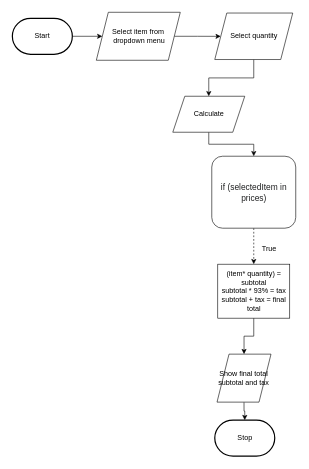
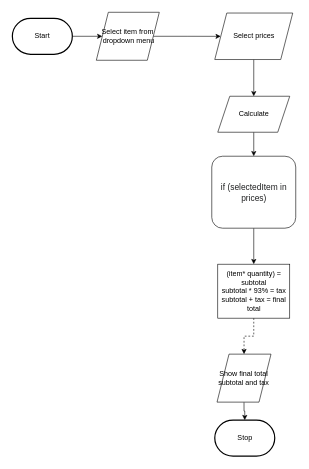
node "Select item from dropdown menu": size 84x48 -> 63x48
node "Select quantity": label "Select quantity" -> "Select prices"
node "Calculate": moved (209, 114) -> (254, 114)
edge "if (selectedItem in prices)" -> "(item* quantity) = subtotal subtotal * 93% = tax subtotal + tax = final total": style dashed -> solid
node "True": removed
edge "(item* quantity) = subtotal subtotal * 93% = tax subtotal + tax = final total" -> "Show final total subtotal and tax": style solid -> dashed
